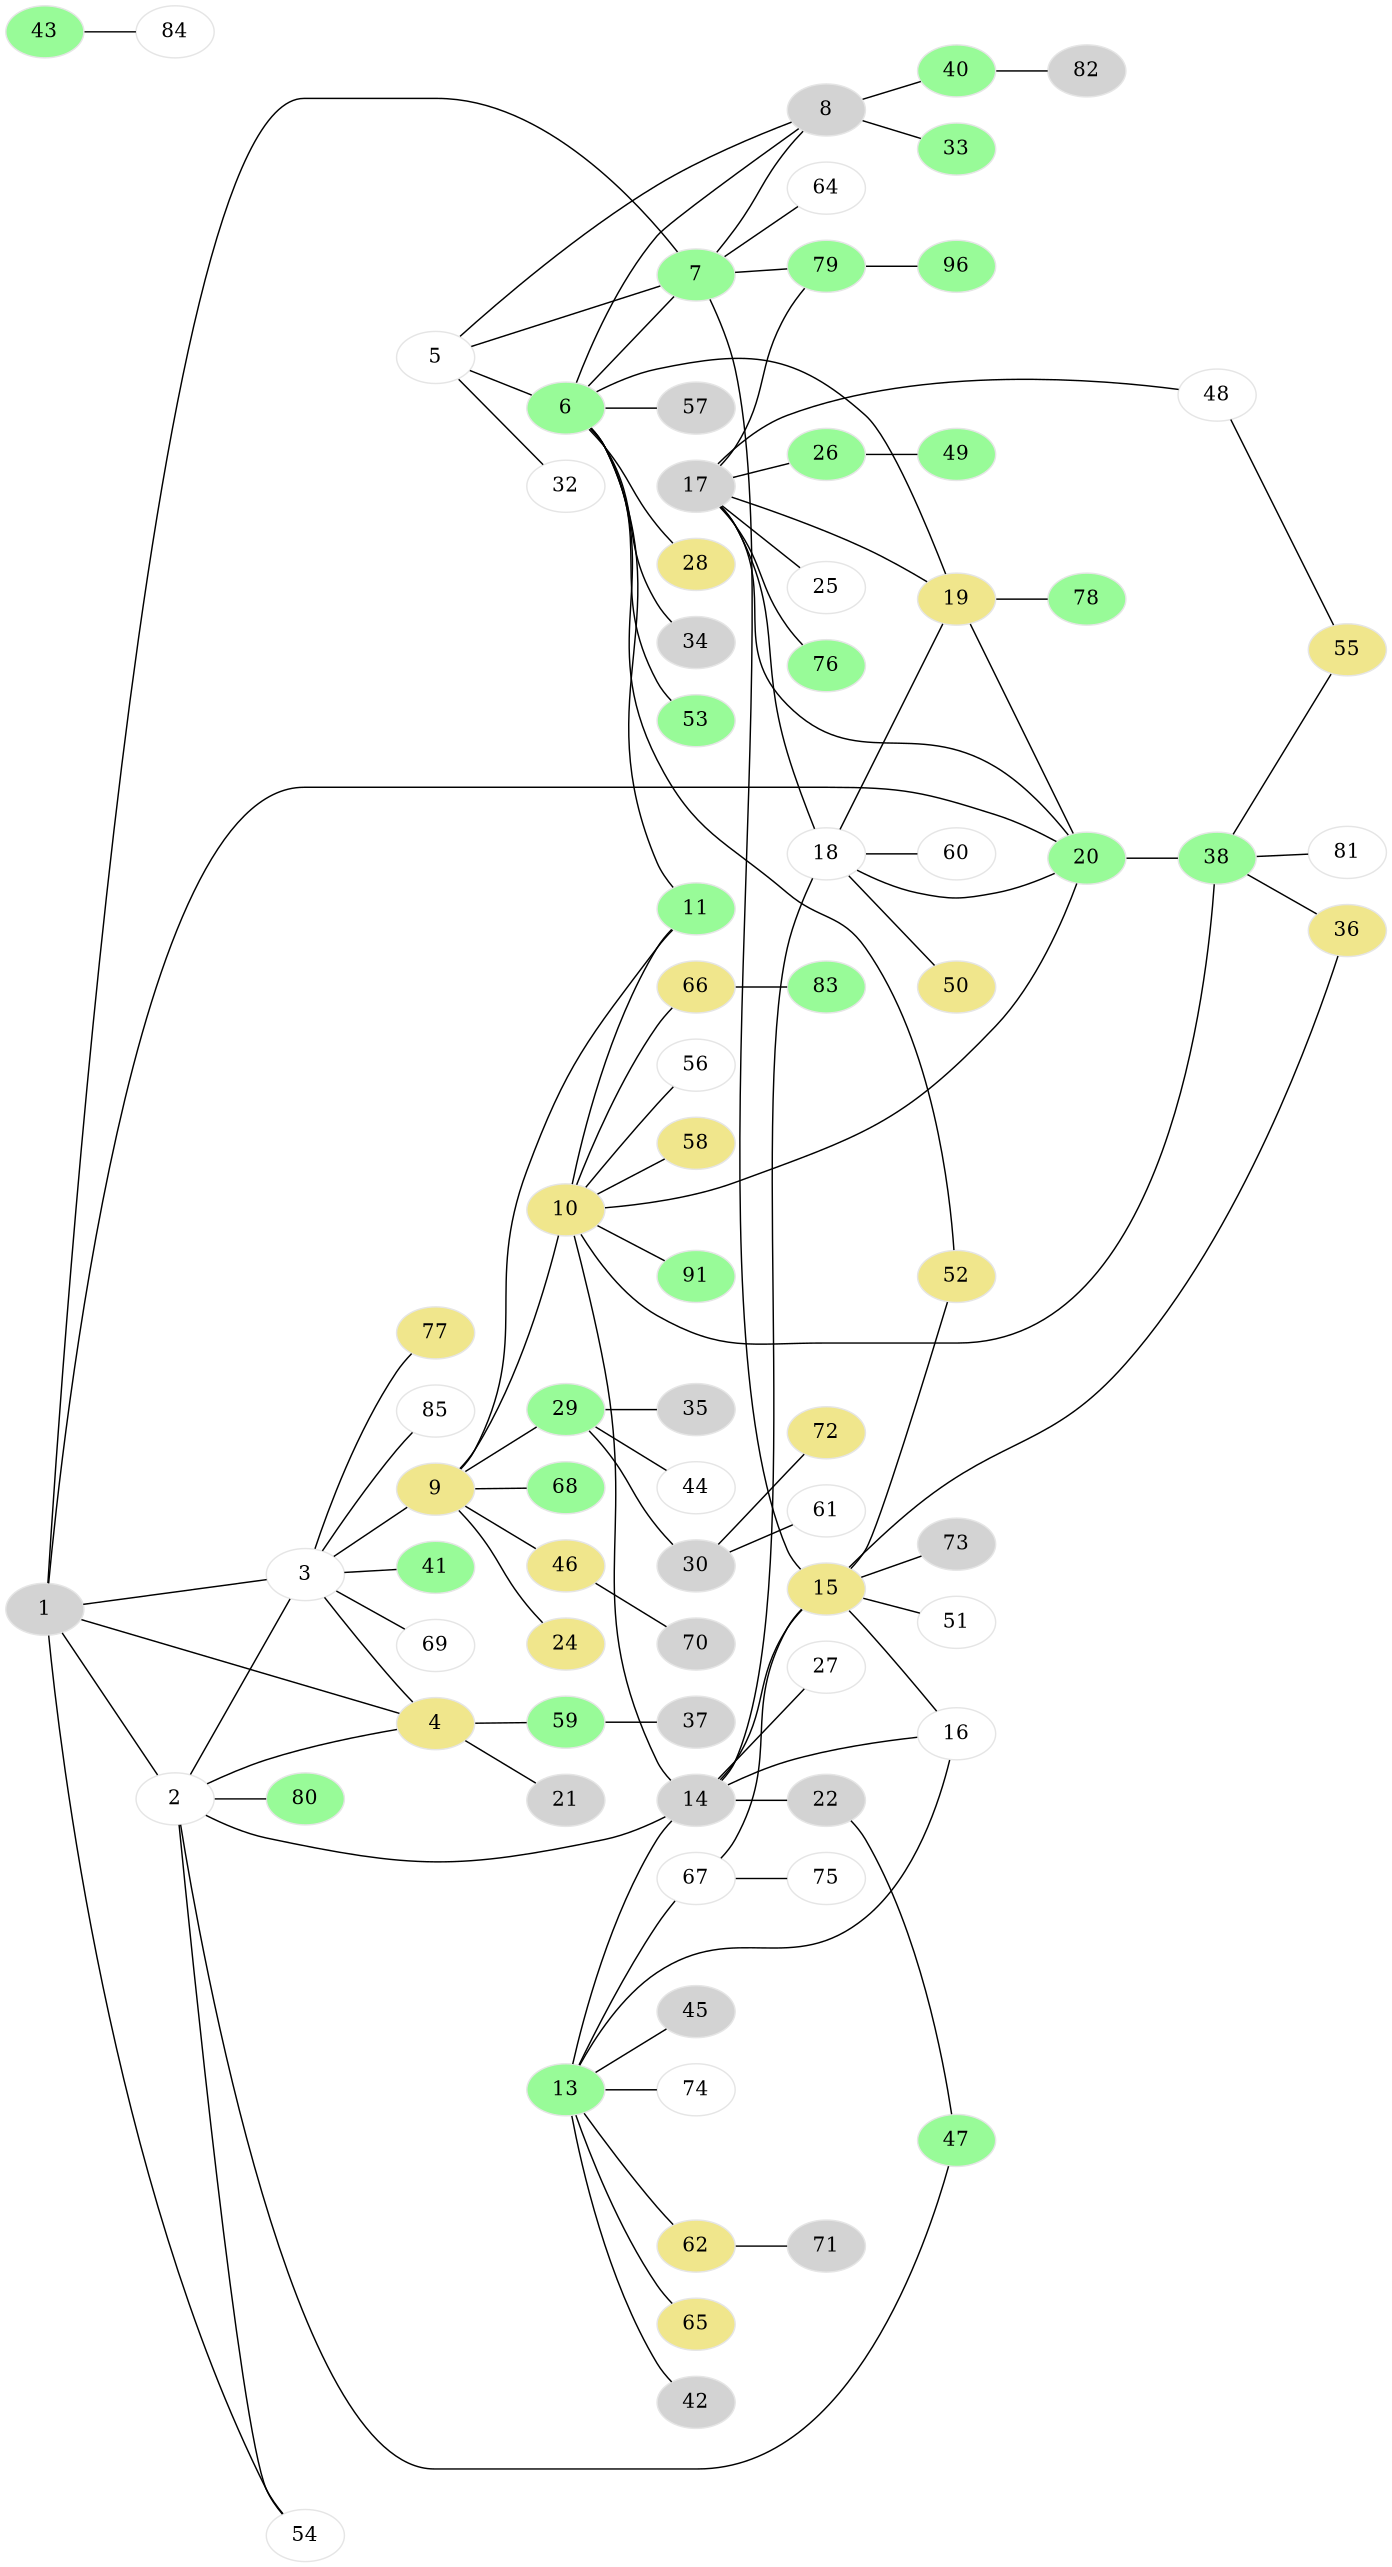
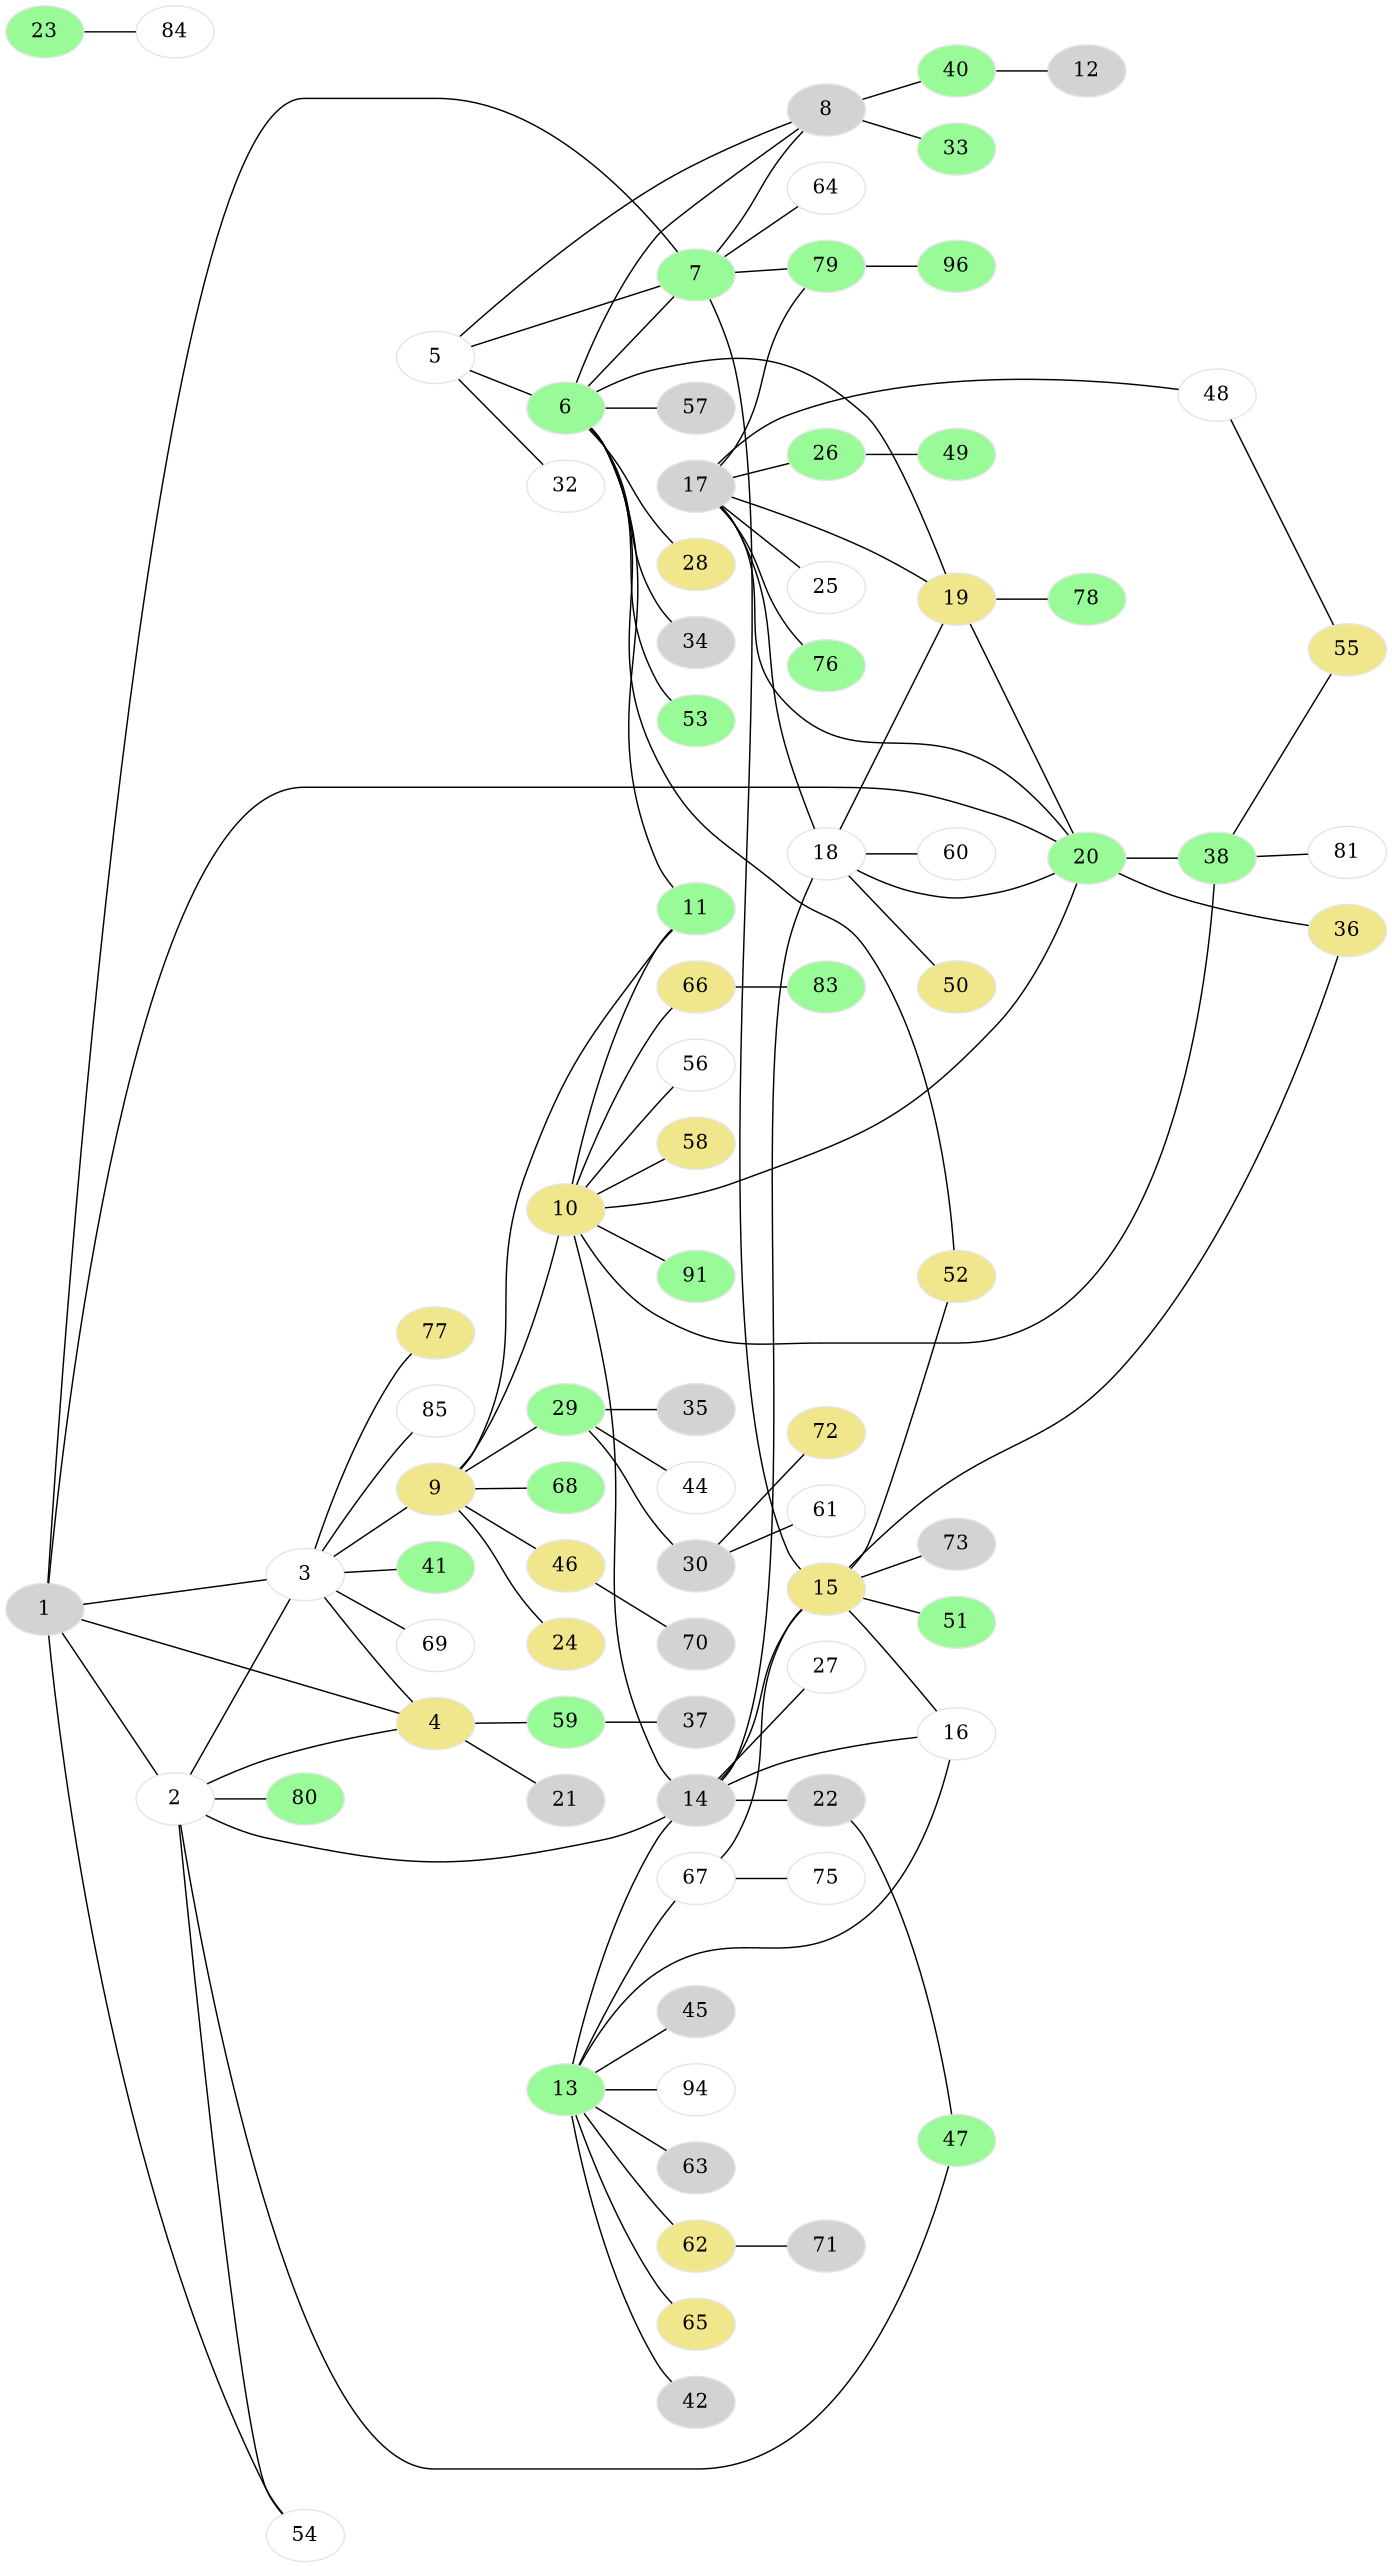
node "43": label "43" -> "23"
node "82": label "82" -> "12"
edge "38" -- "36": now "20" -- "36"
node "51": fillcolor white -> palegreen
node "74": label "74" -> "94"
node "63": added
